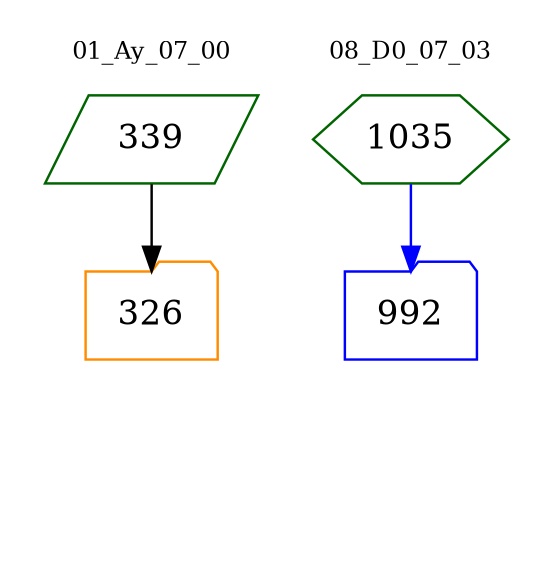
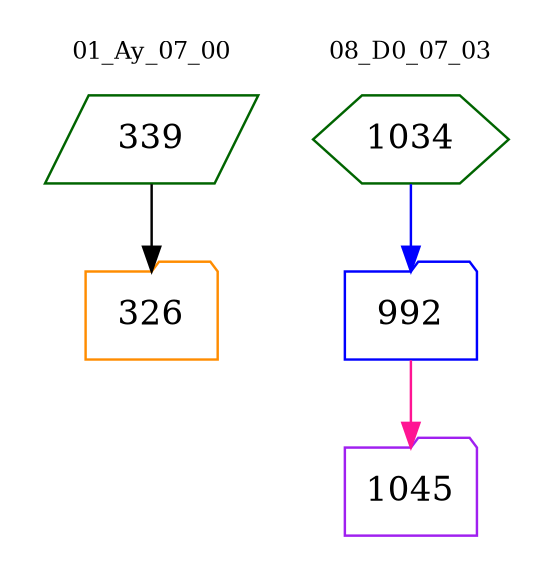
node "1035": label "1035" -> "1034"
node "1045": added
